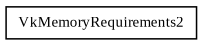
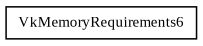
node "VkMemoryRequirements2": label "VkMemoryRequirements2" -> "VkMemoryRequirements6"
